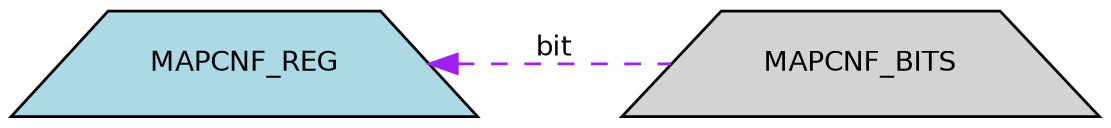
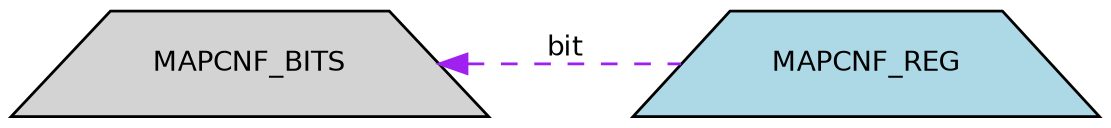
edge "MAPCNF_BITS" -> "MAPCNF_REG": reversed
